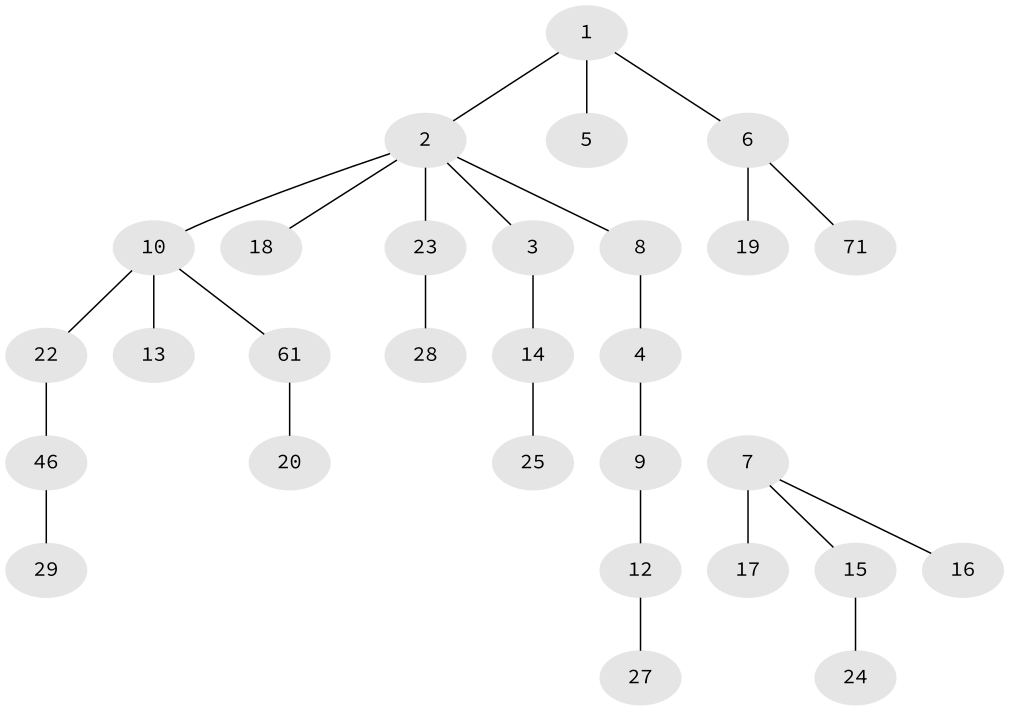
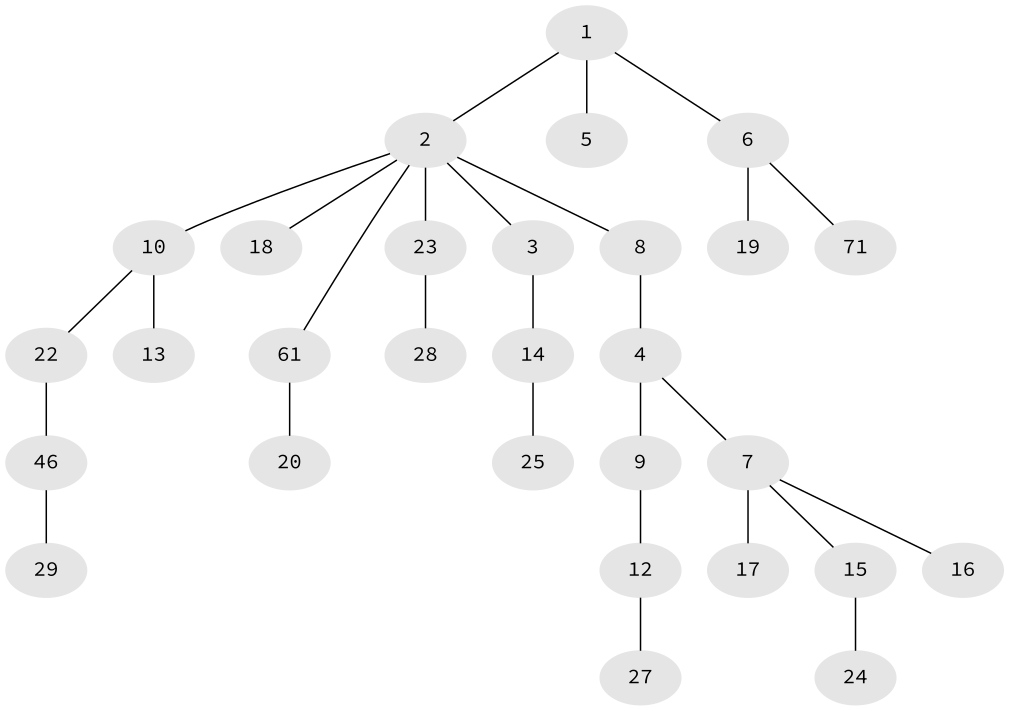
edge "10" -- "61": now "2" -- "61"
edge "4" -- "7": added
